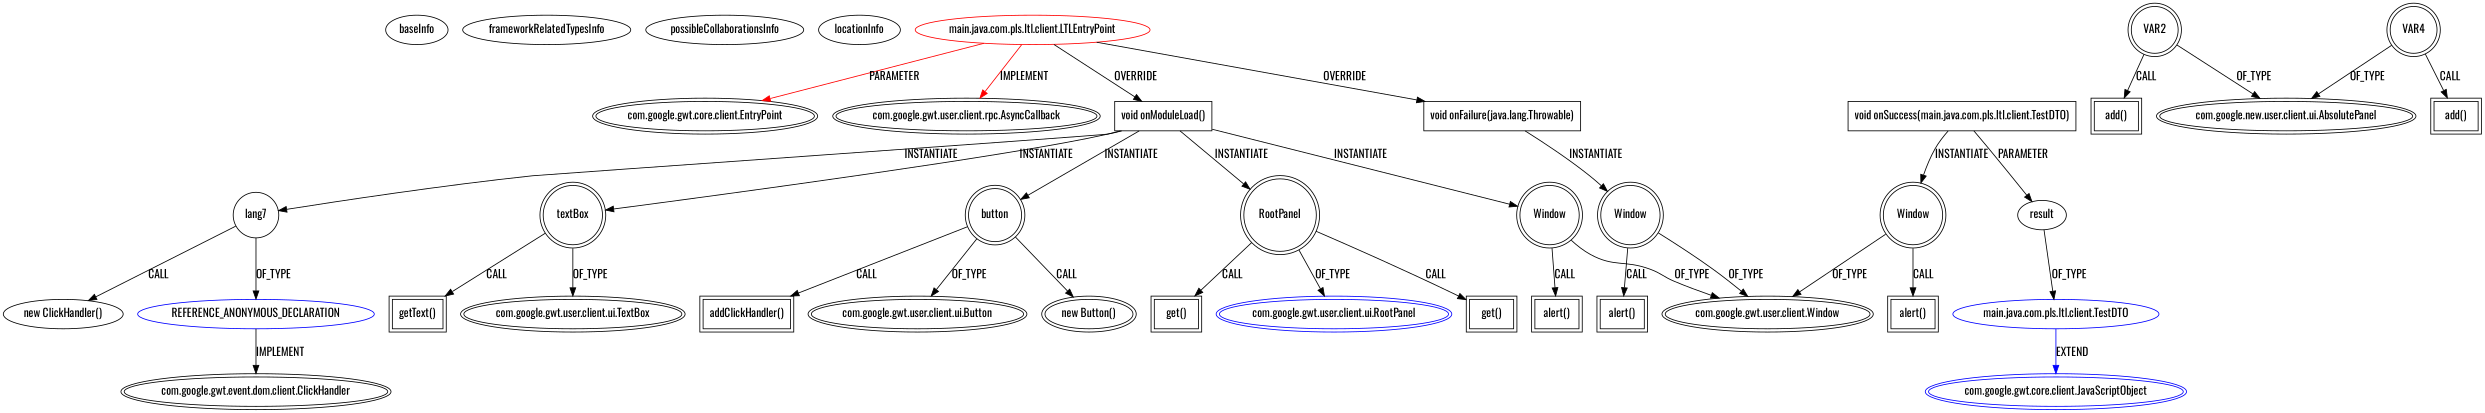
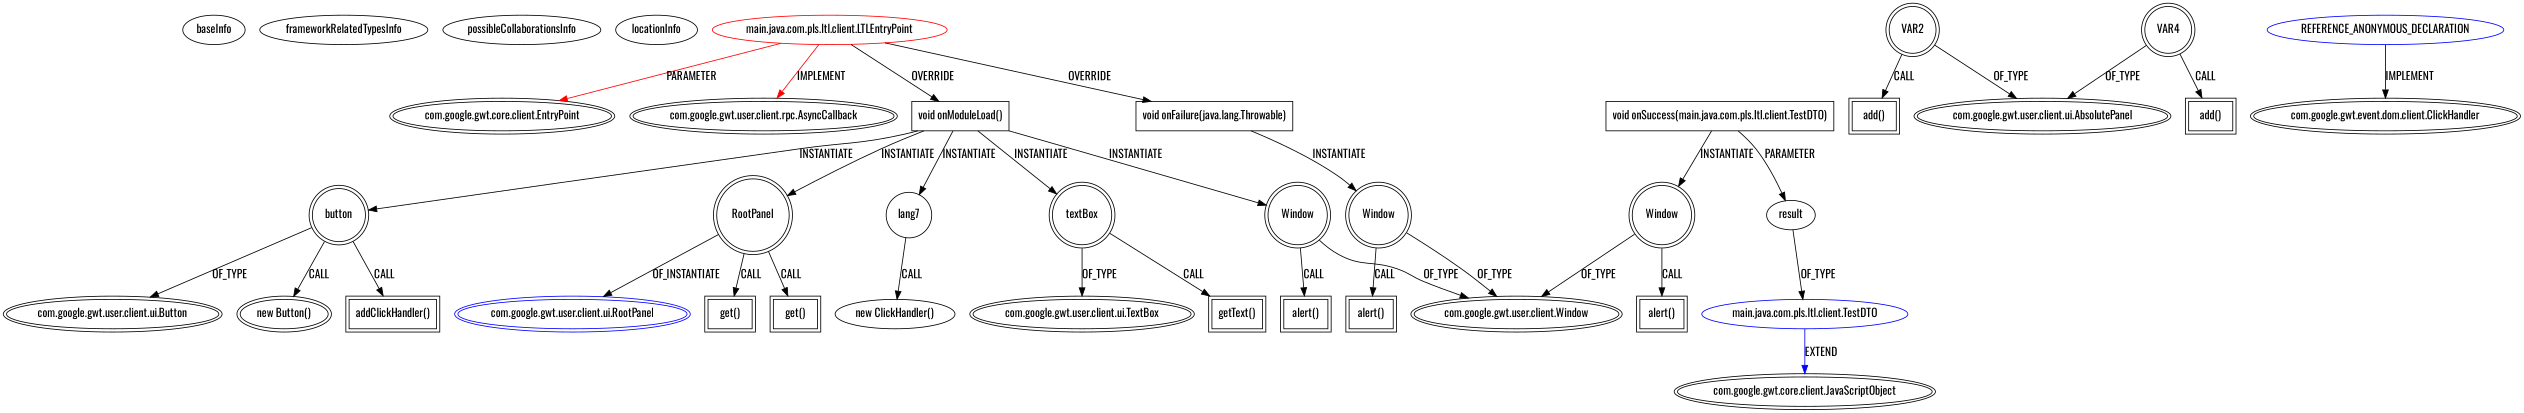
node "com.google.new.user.client.ui.AbsolutePanel": label "com.google.new.user.client.ui.AbsolutePanel" -> "com.google.gwt.user.client.ui.AbsolutePanel"
edge "lang7" -> "REFERENCE_ANONYMOUS_DECLARATION": removed, label "OF_TYPE"
edge "RootPanel" -> "com.google.gwt.user.client.ui.RootPanel": label "OF_TYPE" -> "OF_INSTANTIATE"
node "com.google.gwt.core.client.JavaScriptObject": color blue -> black
